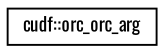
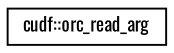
node "cudf::orc_orc_arg": label "cudf::orc_orc_arg" -> "cudf::orc_read_arg"
